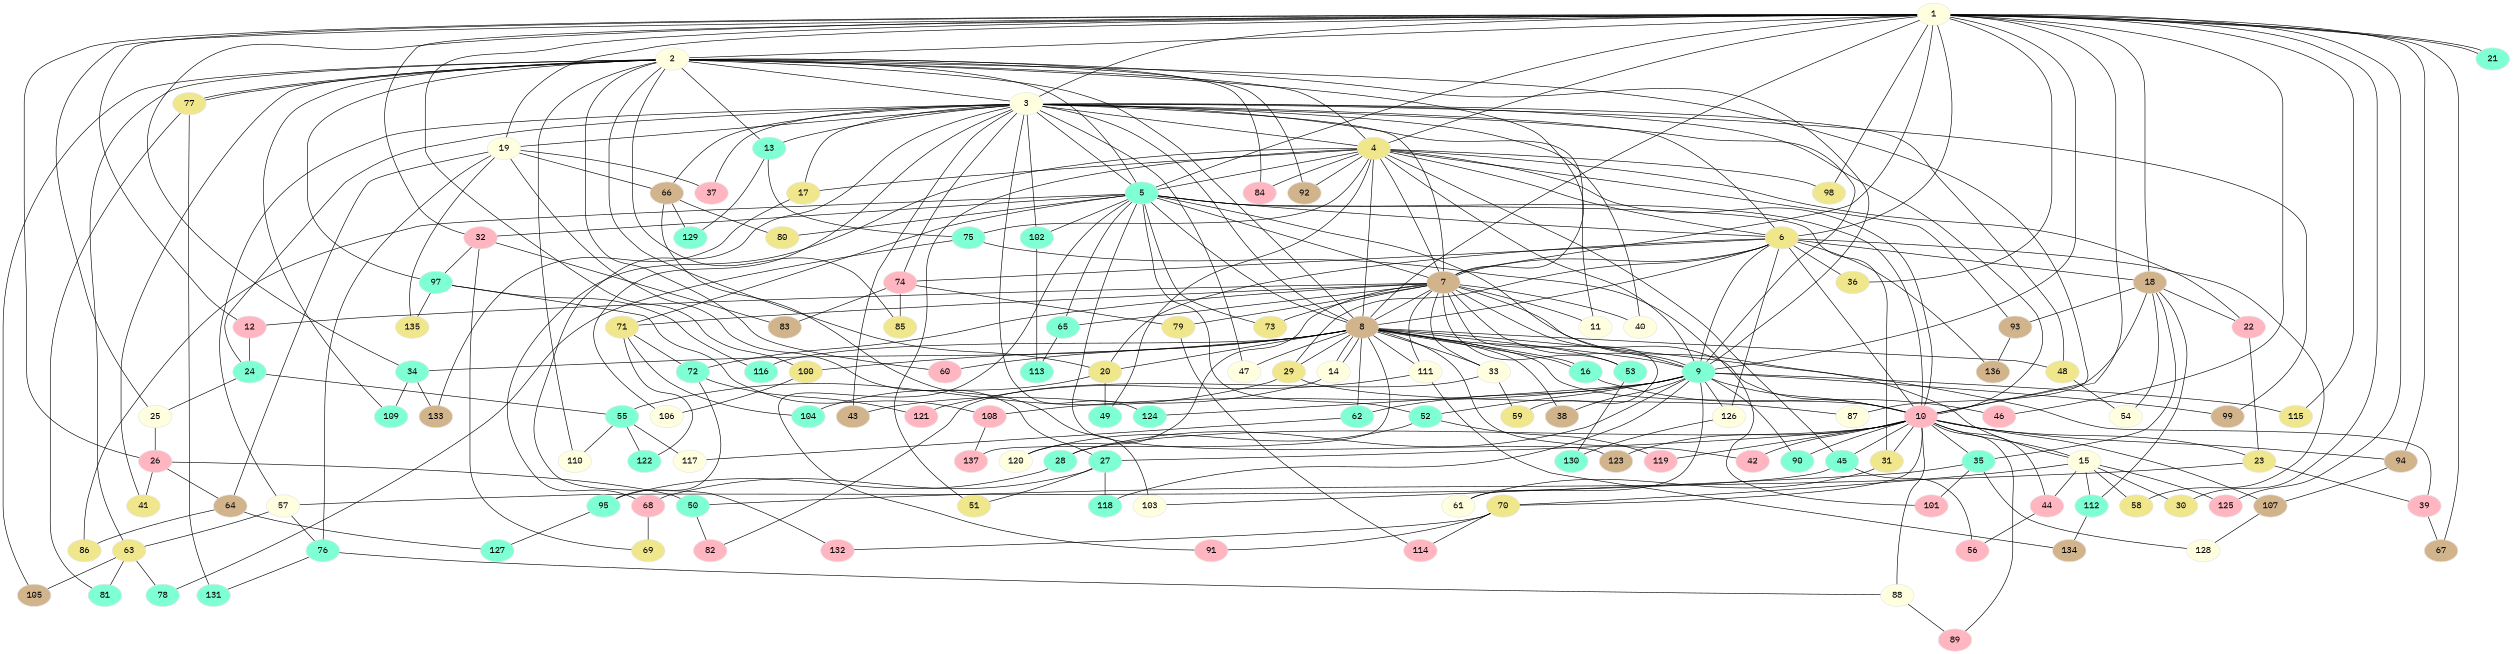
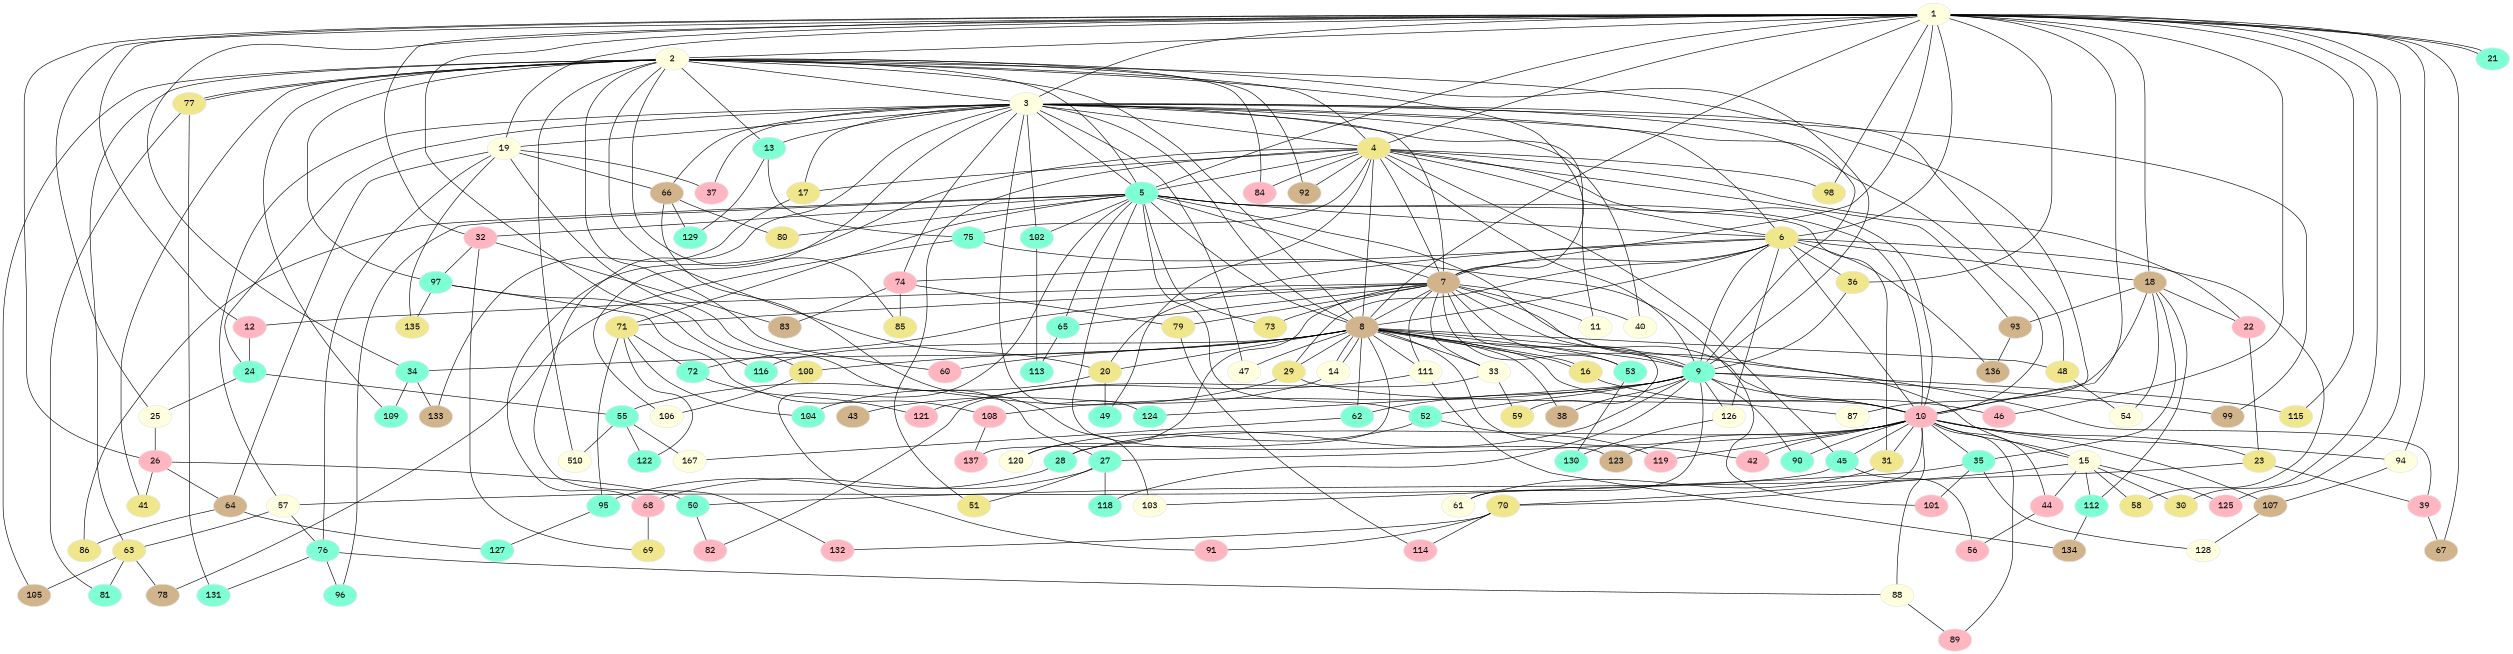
edge "3" -- "43": removed
edge "1" -- "9": now "36" -- "9"
node "16": fillcolor aquamarine -> khaki
node "110": label "110" -> "510"
node "117": label "117" -> "167"
node "94": fillcolor tan -> lightyellow
edge "72" -- "95": now "71" -- "95"
node "78": fillcolor aquamarine -> tan
node "96": added
